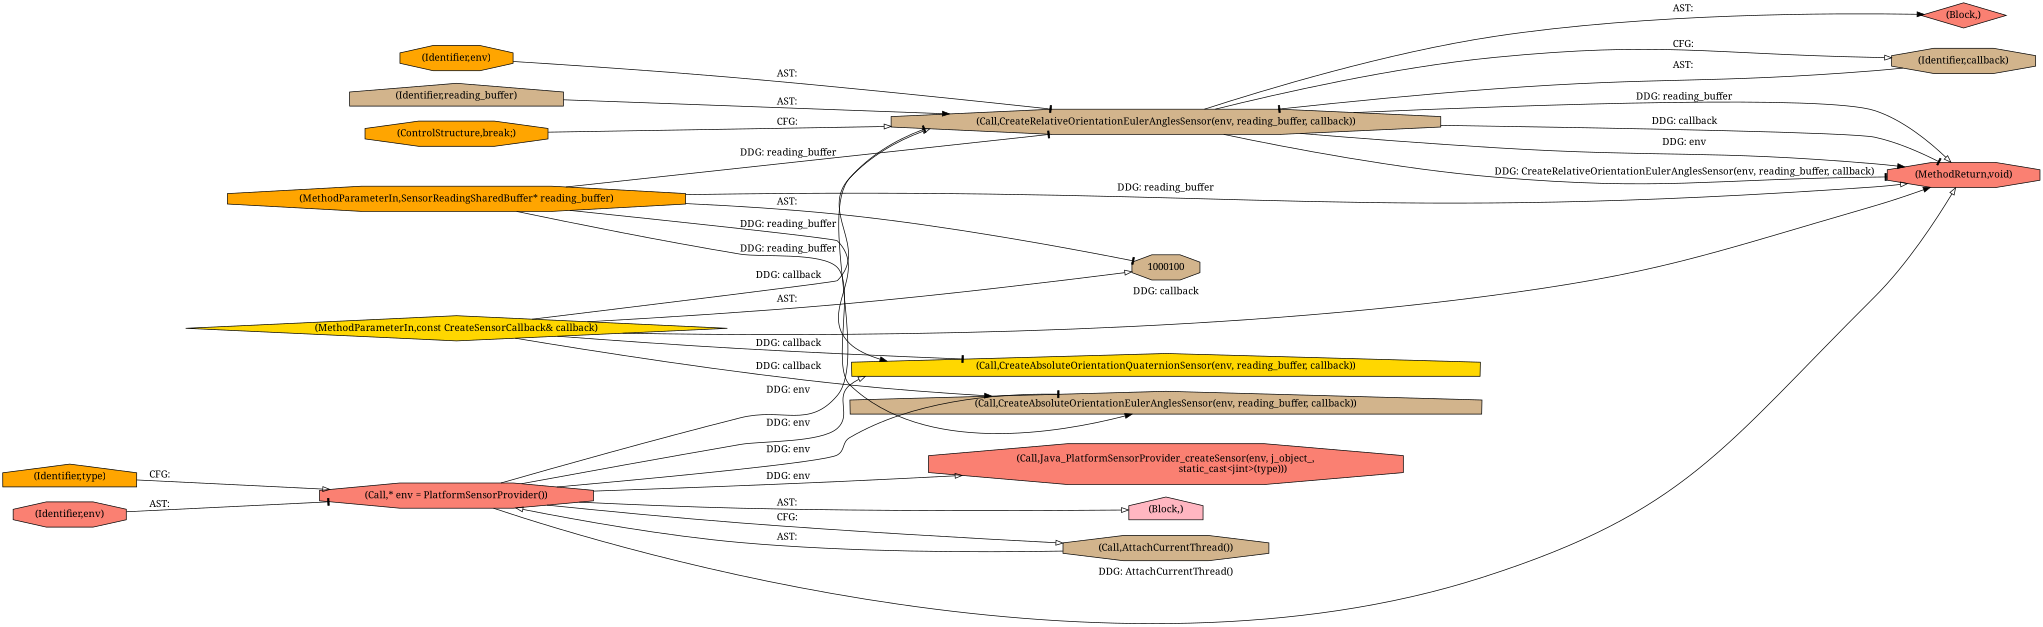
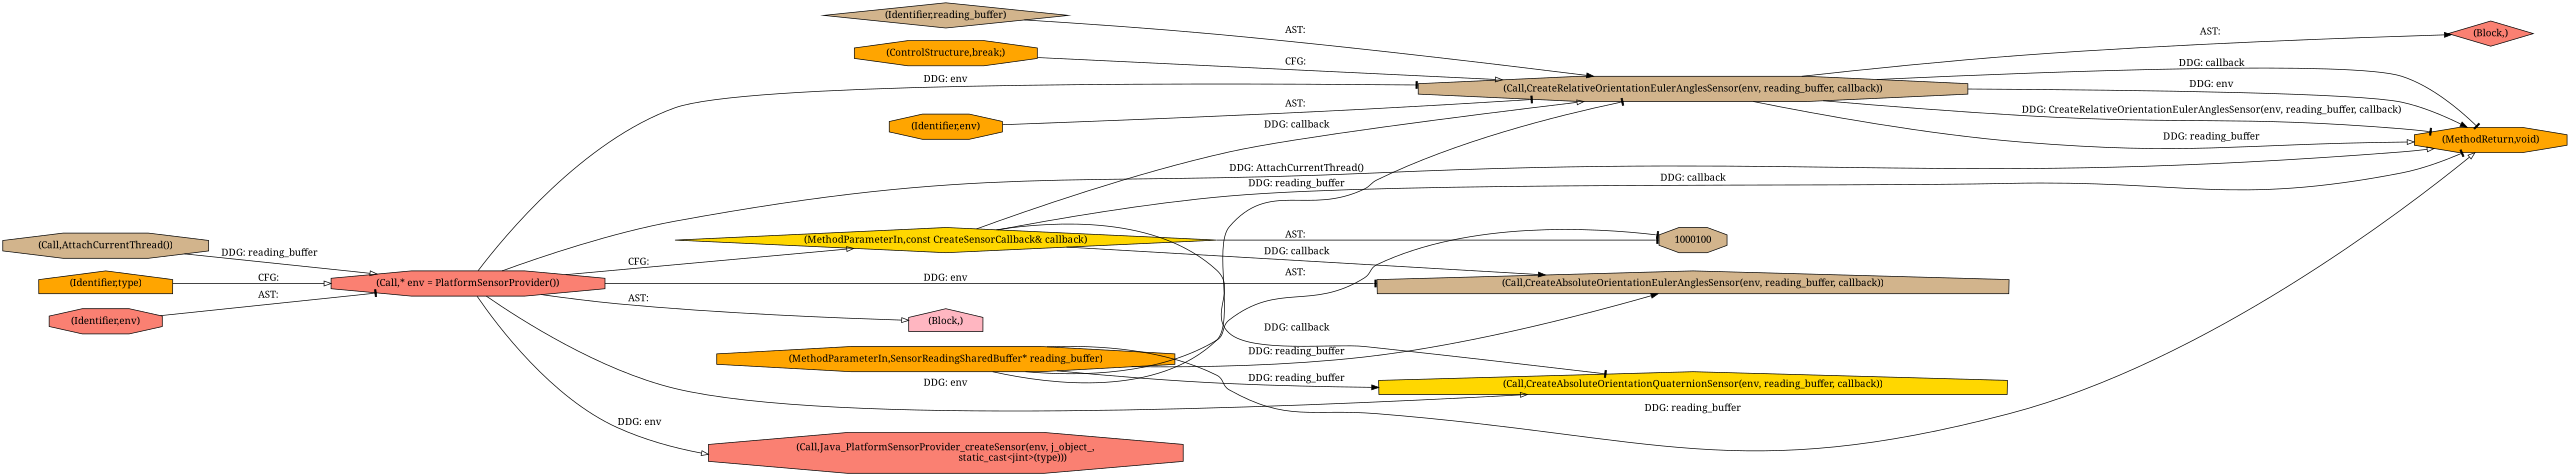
node "(Identifier,callback)": removed
node "(Identifier,reading_buffer)": shape house -> diamond
node "(MethodReturn,void)": fillcolor salmon -> orange
edge "(MethodParameterIn,const CreateSensorCallback& callback)" -> "1000100": arrowhead onormal -> tee
edge "(MethodParameterIn,const CreateSensorCallback& callback)" -> "(MethodReturn,void)": arrowhead normal -> tee
edge "(Call,* env = PlatformSensorProvider())" -> "(Call,AttachCurrentThread())": now "(Call,* env = PlatformSensorProvider())" -> "(MethodParameterIn,const CreateSensorCallback& callback)"
edge "(Call,AttachCurrentThread())" -> "(Call,* env = PlatformSensorProvider())": label "AST: " -> "DDG: reading_buffer"
